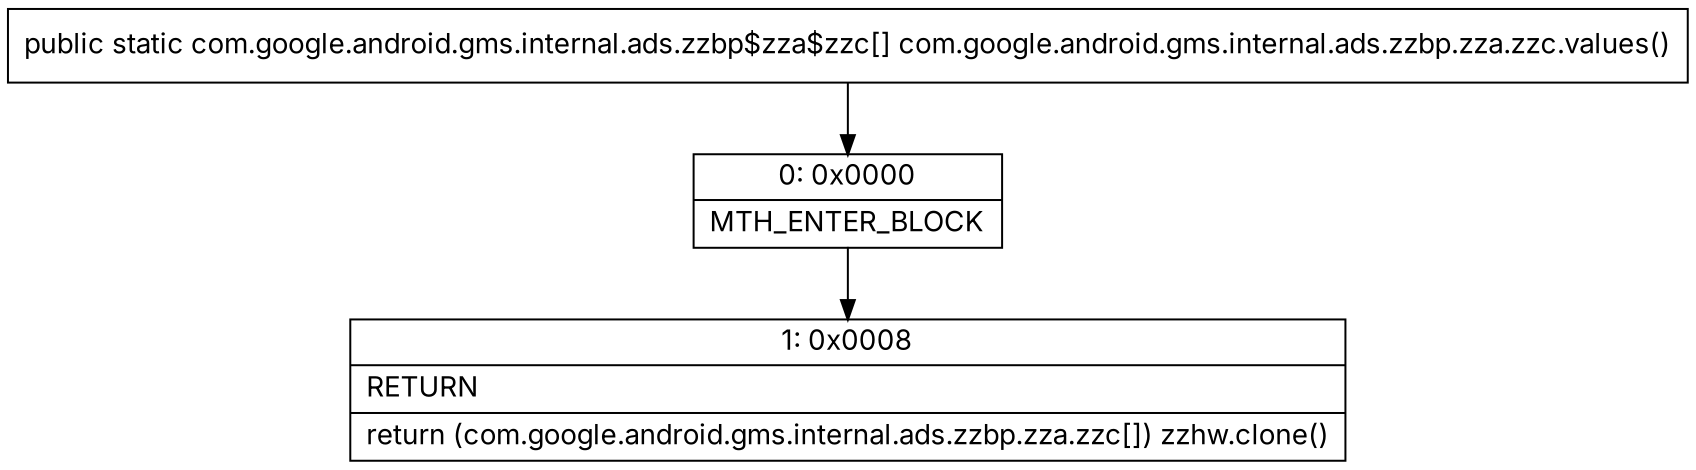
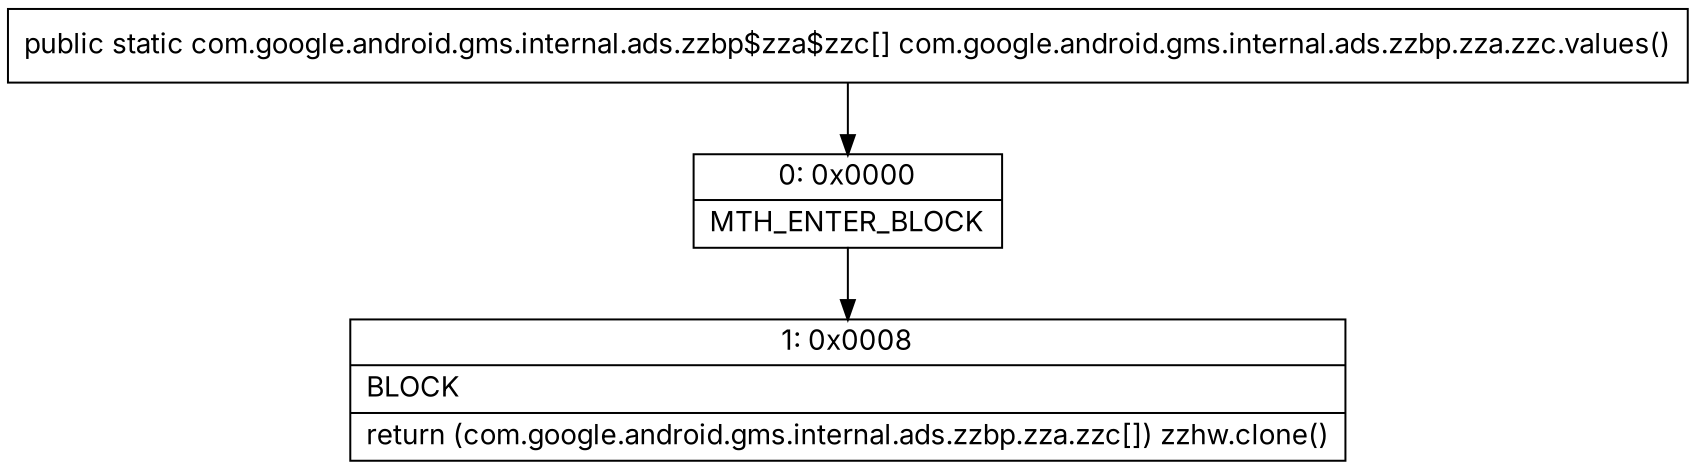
node "1: 0x0008": text "RETURN" -> "BLOCK"
